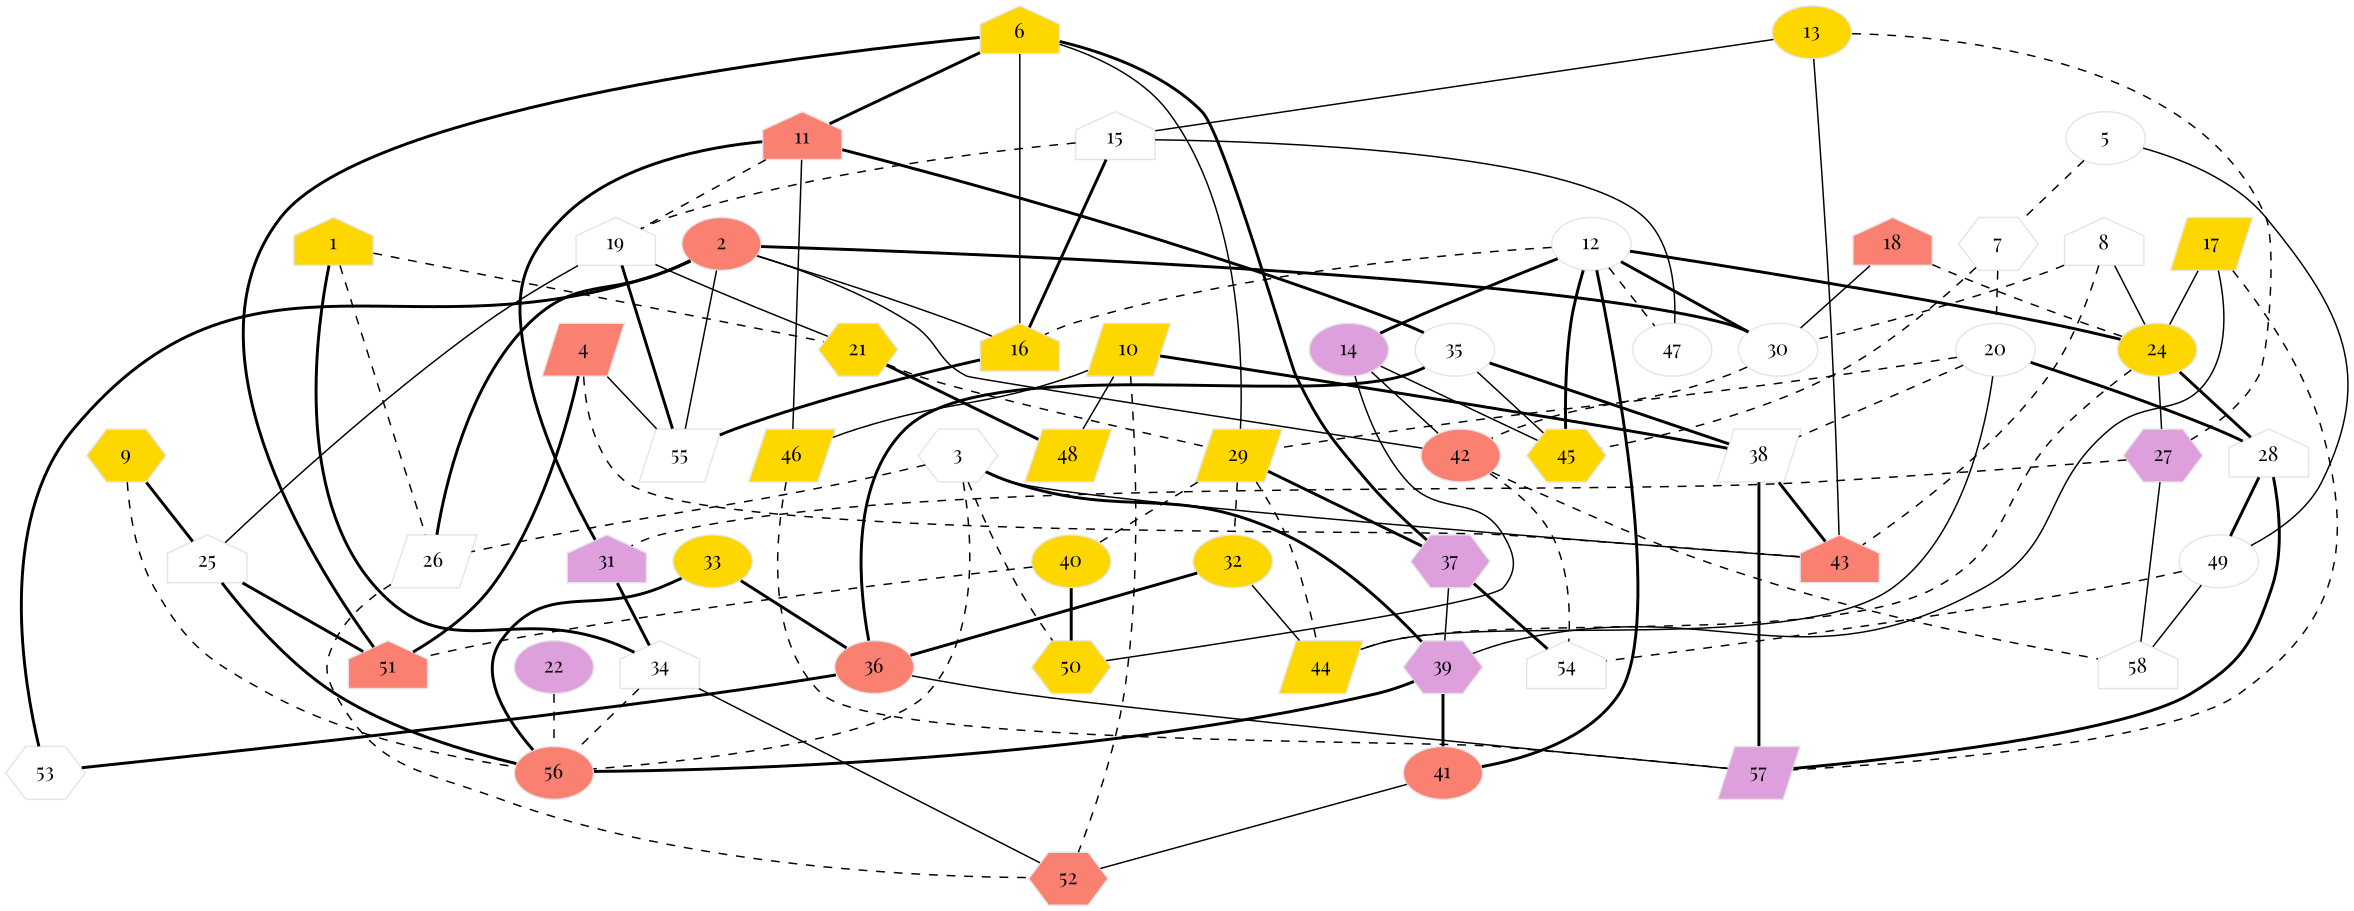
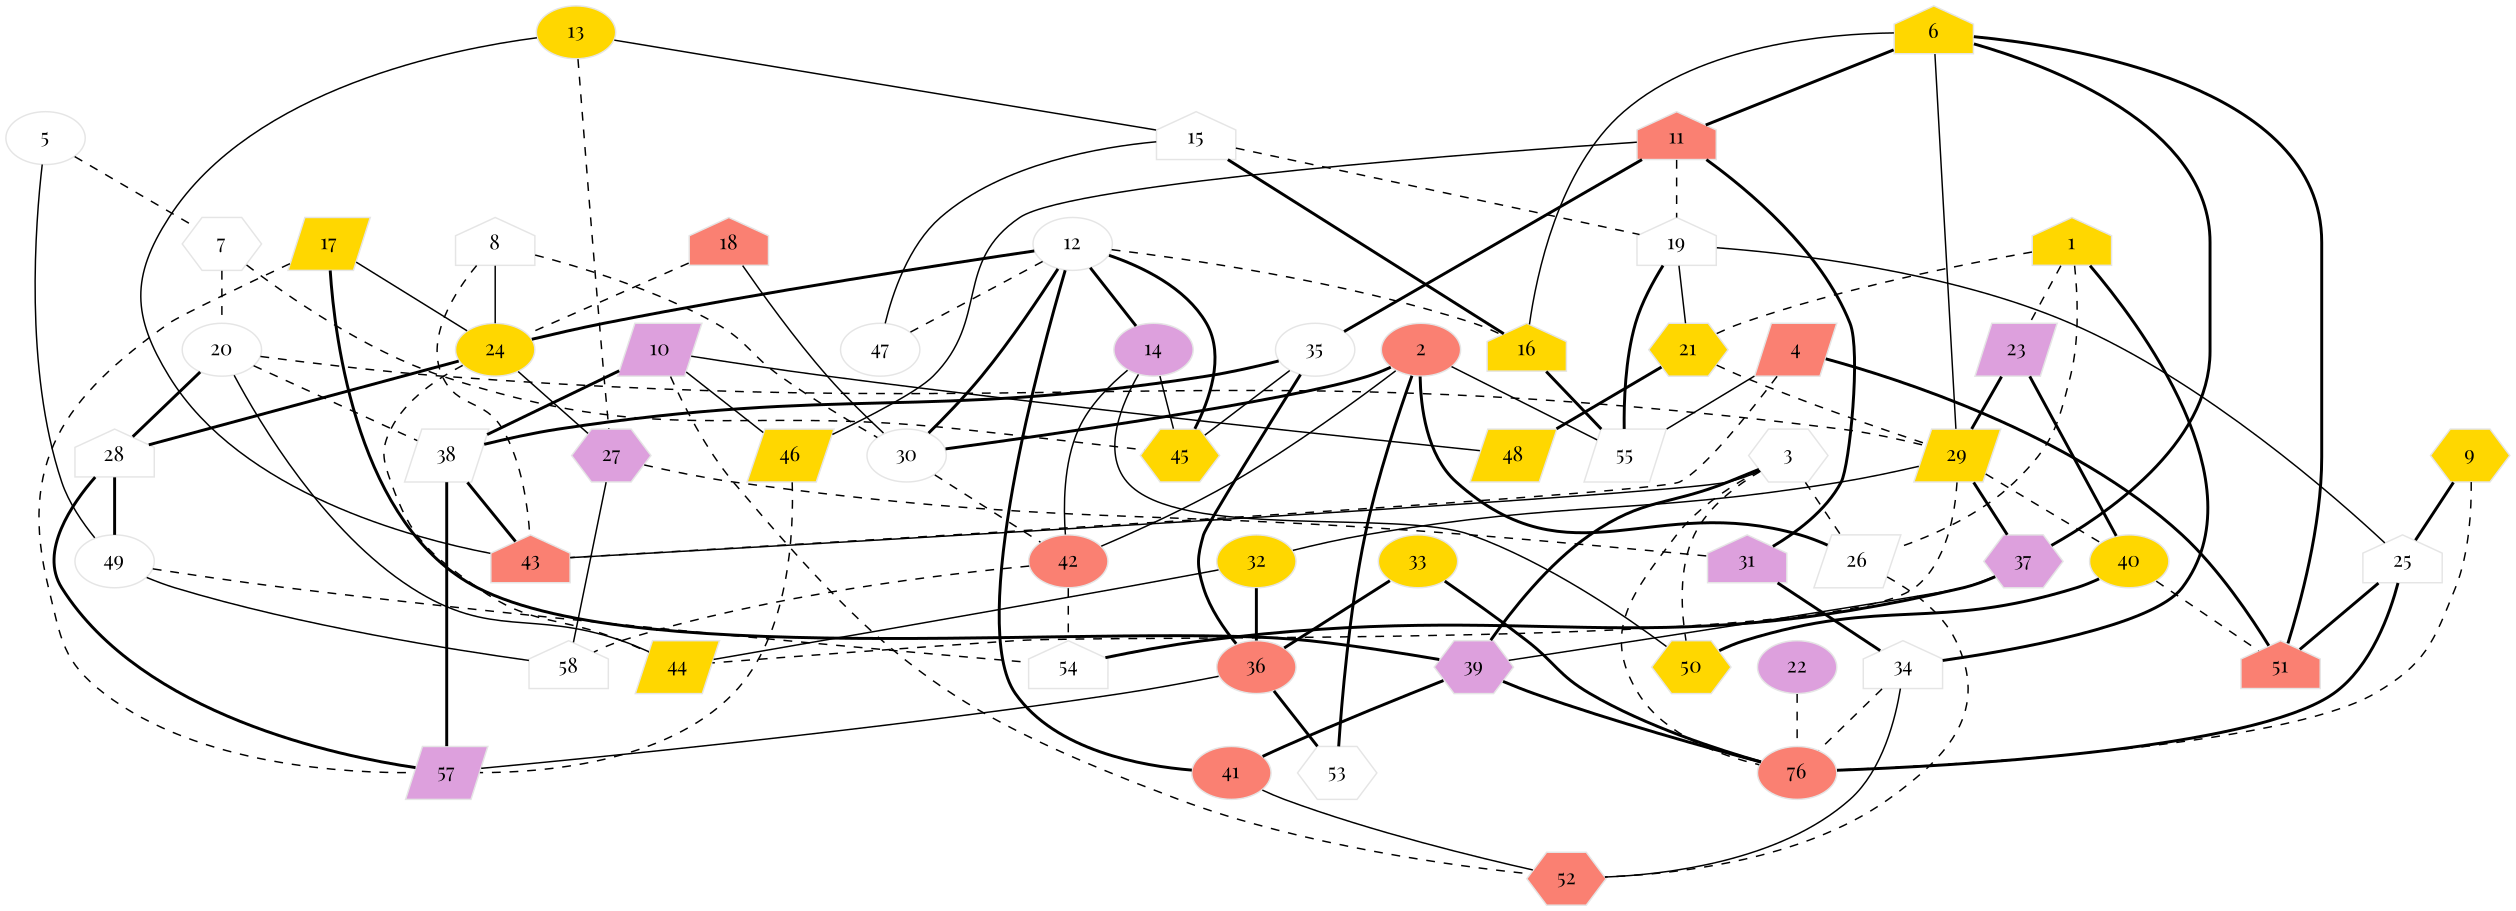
edge "2" -- "16": removed
node "10": fillcolor gold -> plum
node "23": added
edge "29" -- "32": style dashed -> solid
edge "17" -- "39": style solid -> bold
node "56": label "56" -> "76"
